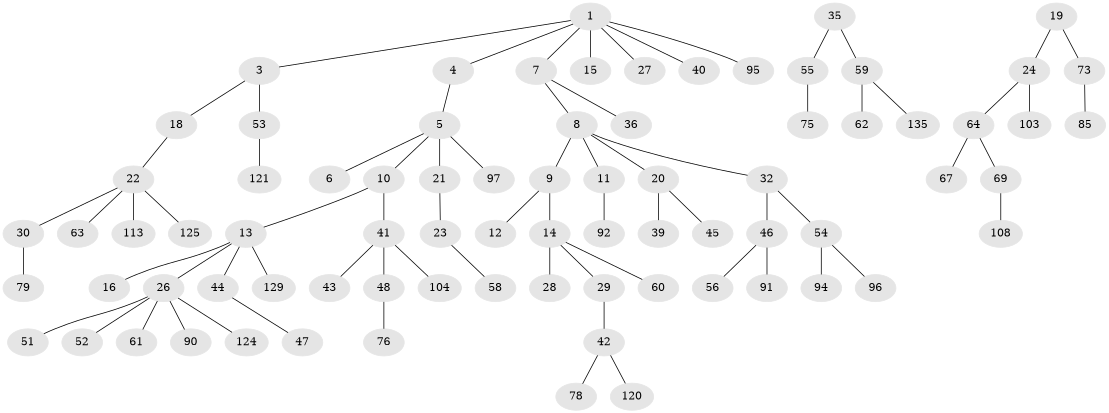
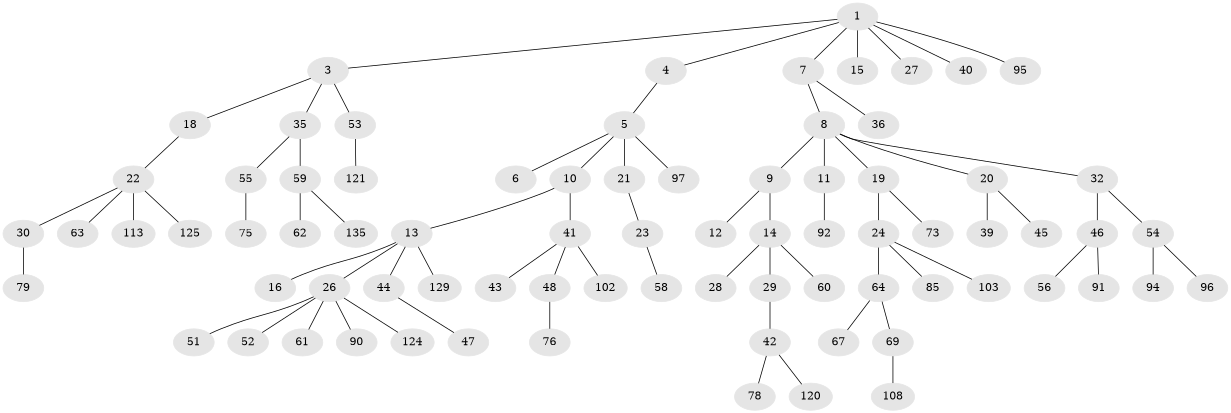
edge "3" -- "35": added
edge "73" -- "85": now "24" -- "85"
edge "8" -- "19": added
node "104": label "104" -> "102"
